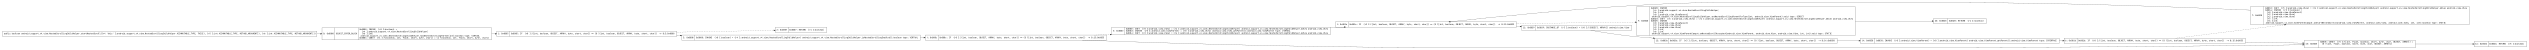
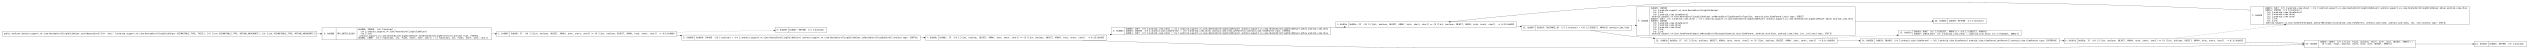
edge "8: 0x001e" -> "9: 0x0020": now "11: 0x0029" -> "9: 0x0020"
node "13: 0x002d": added
node "0: 0x0000": text "OBJECT_ENTER_BLOCK" -> "MTH_ENTER_BLOCK"
